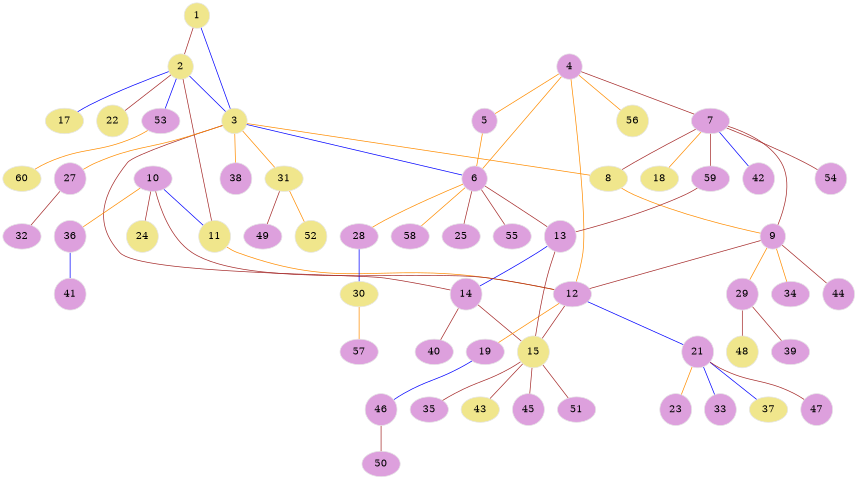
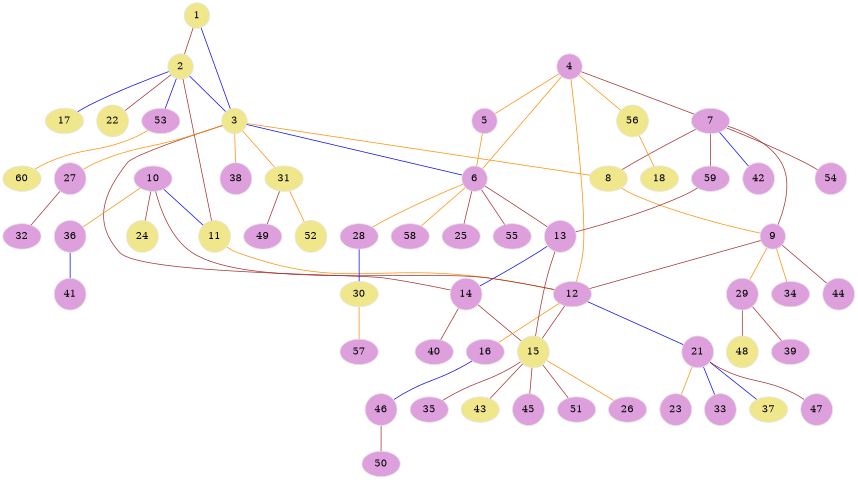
edge "7" -- "18": now "56" -- "18"
node "19": label "19" -> "16"
node "26": added
